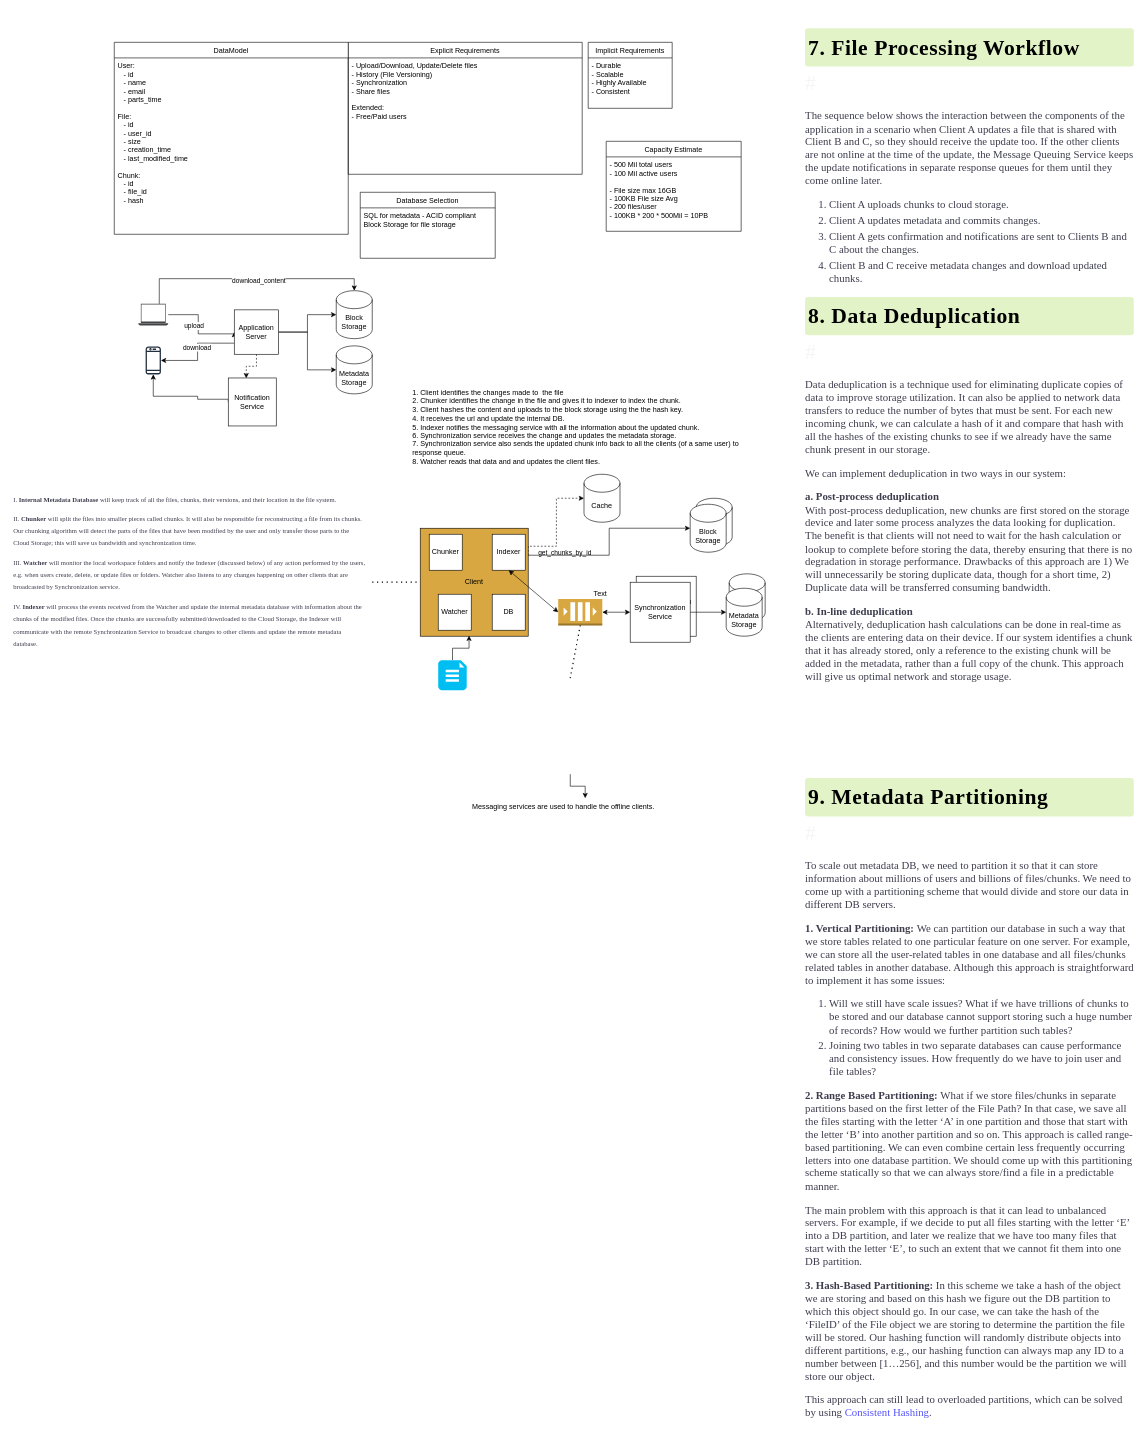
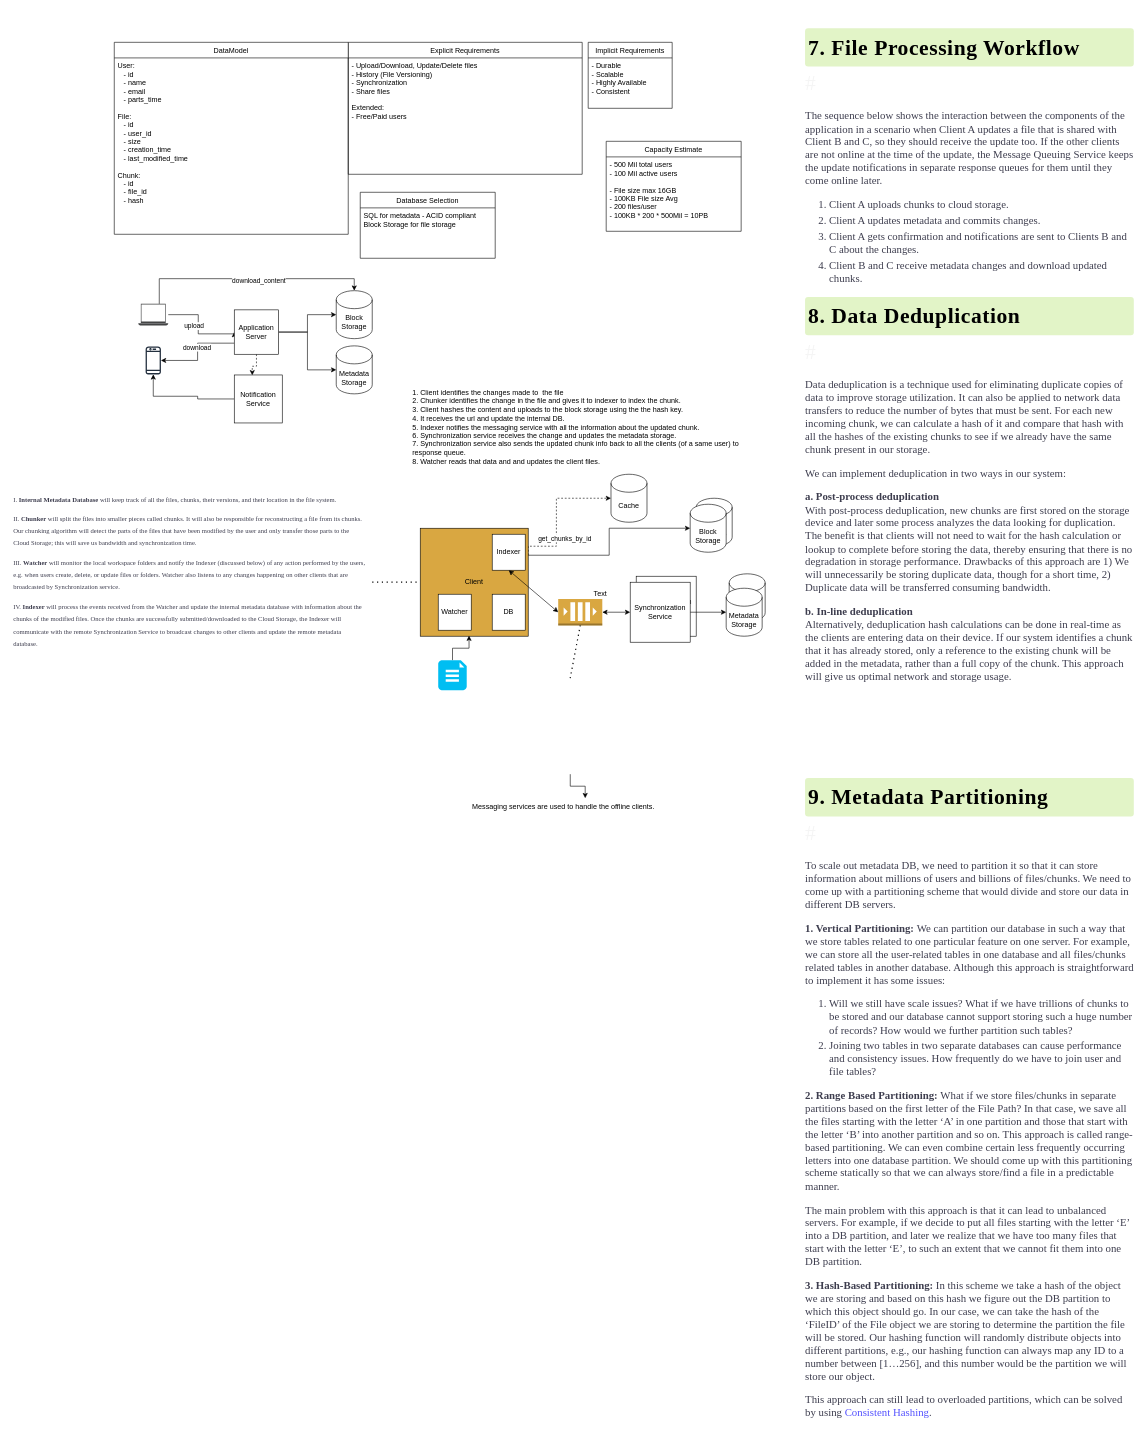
node "Notification Service": moved (252, 402) -> (258, 399)
node "Cache": moved (602, 498) -> (629, 498)
node "Chunker": removed
